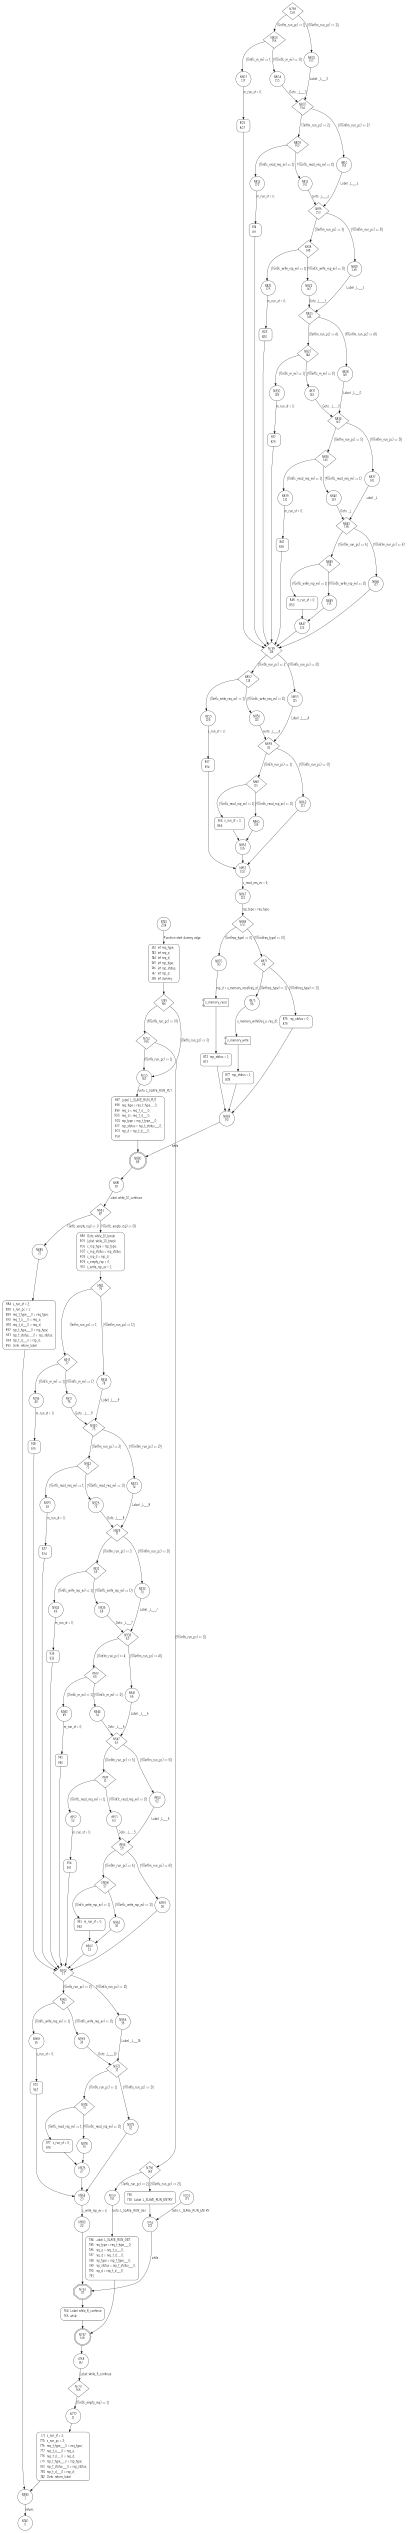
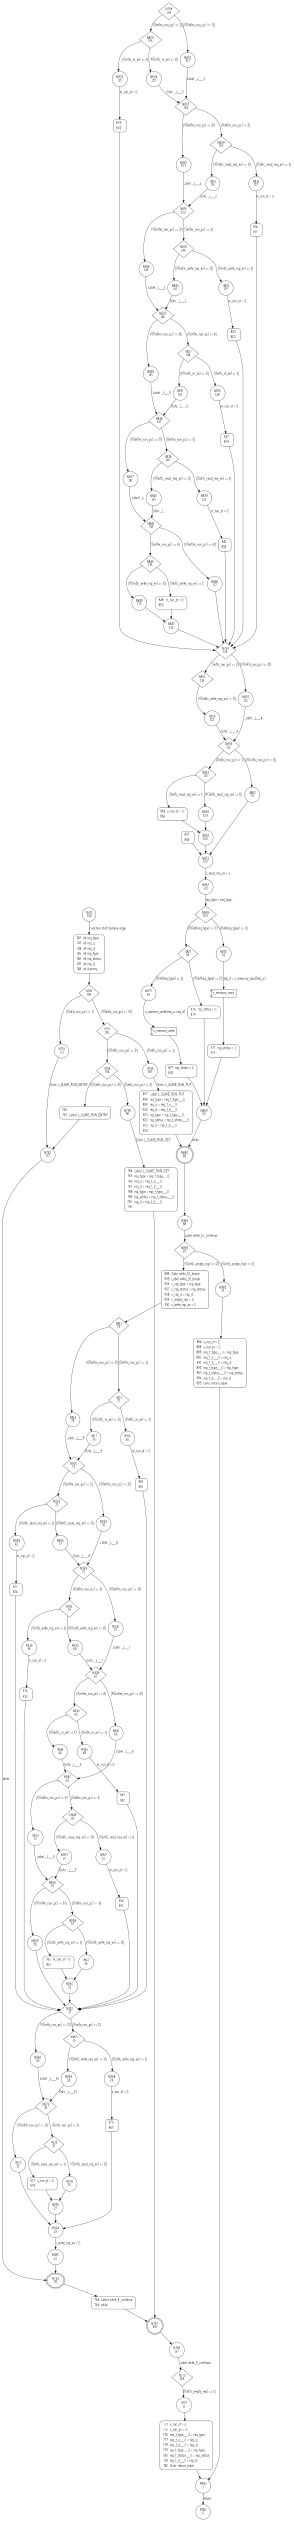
node "N855 105": removed
edge "N749 196" -> "N755 182": now "N749 196" -> "N751 173"
